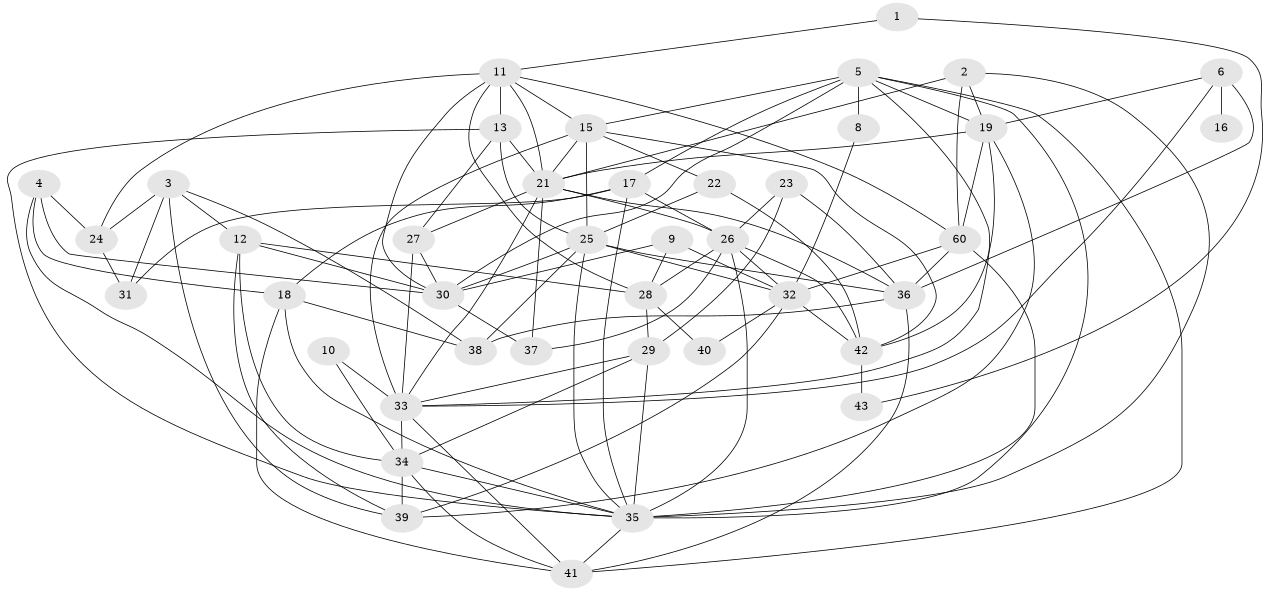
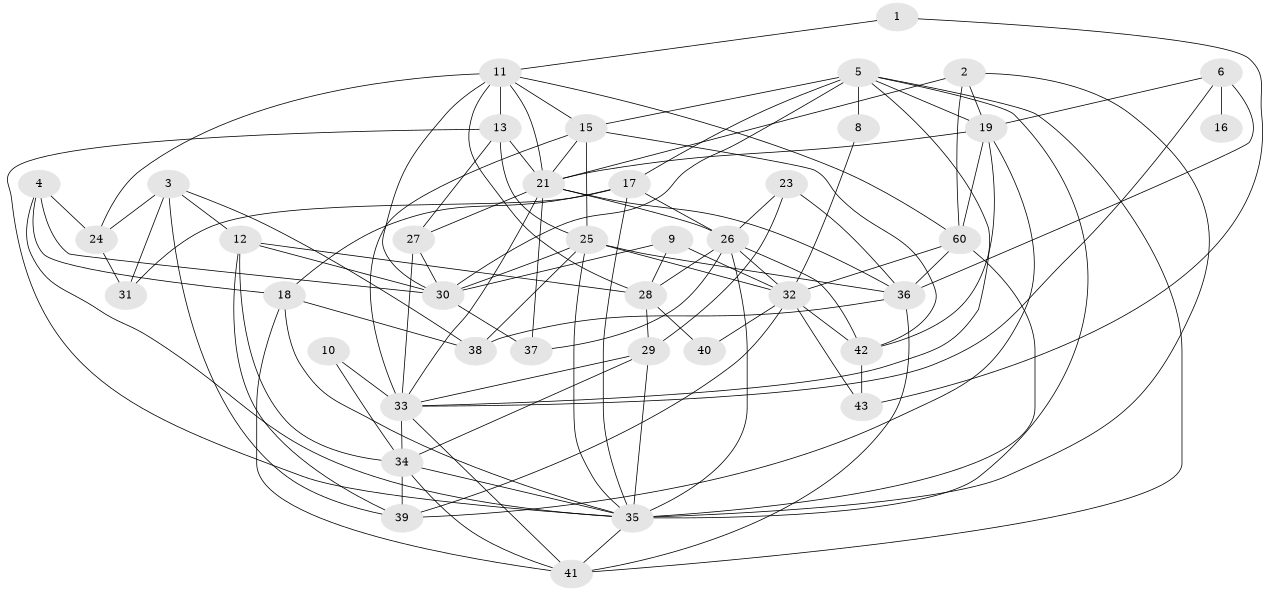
node "22": removed
edge "32" -- "43": added
